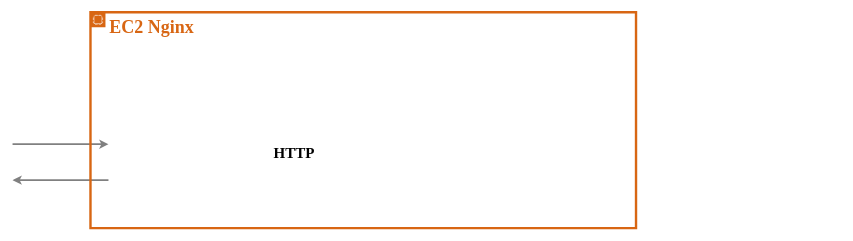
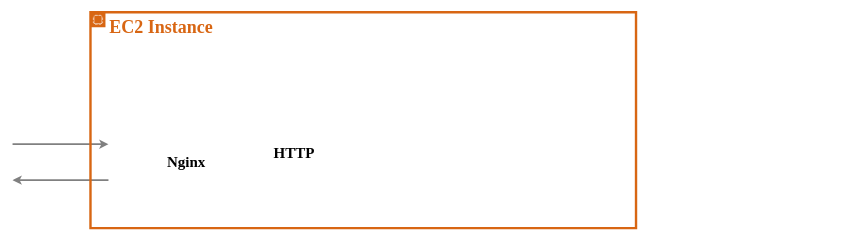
node "EC2 Nginx": label "EC2 Nginx" -> "EC2 Instance"
node "Nginx": added
